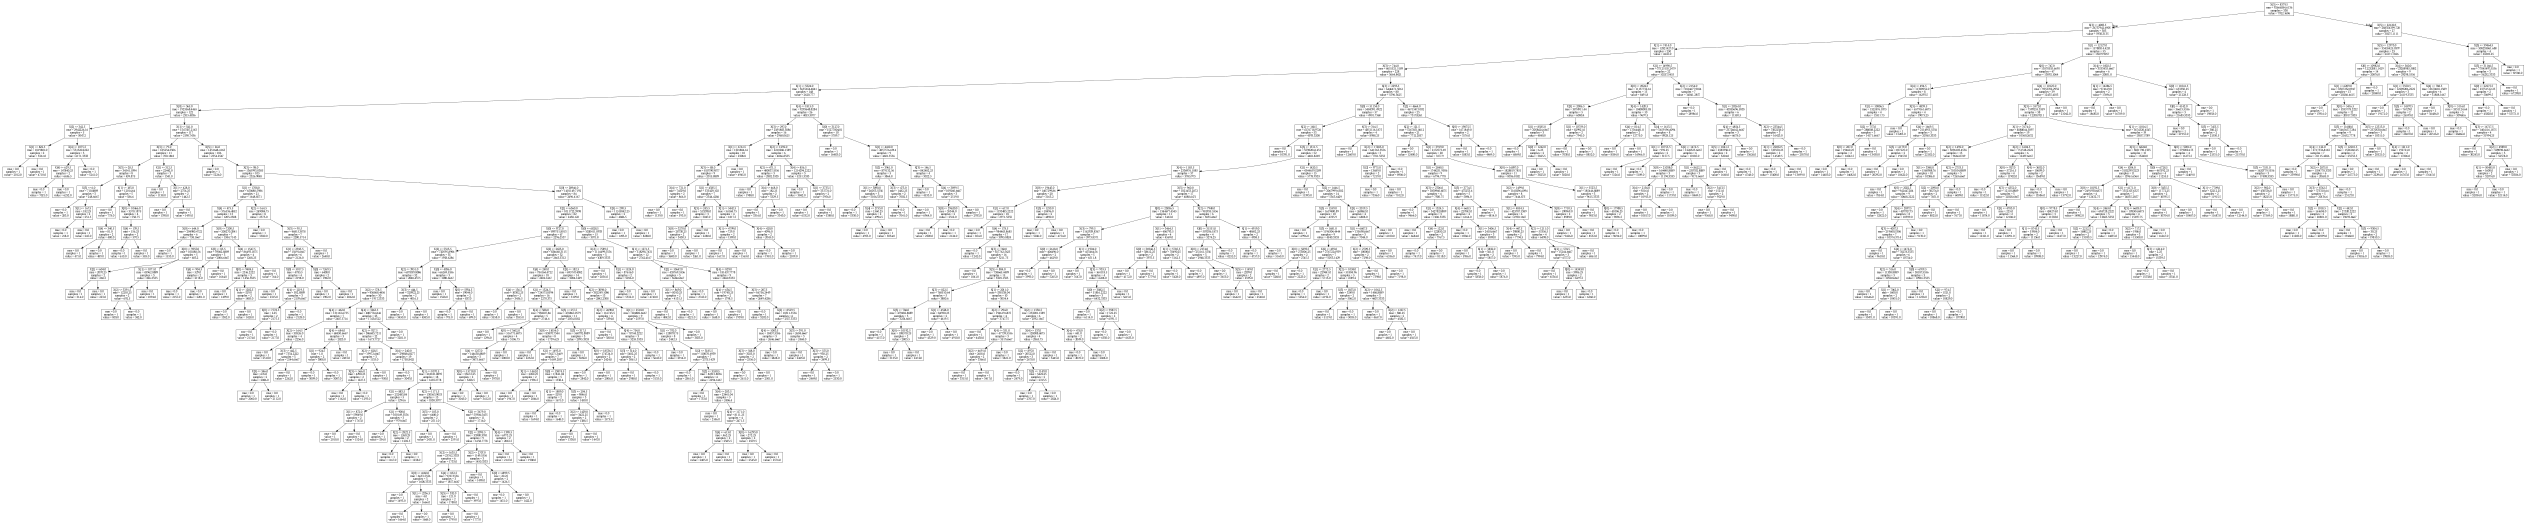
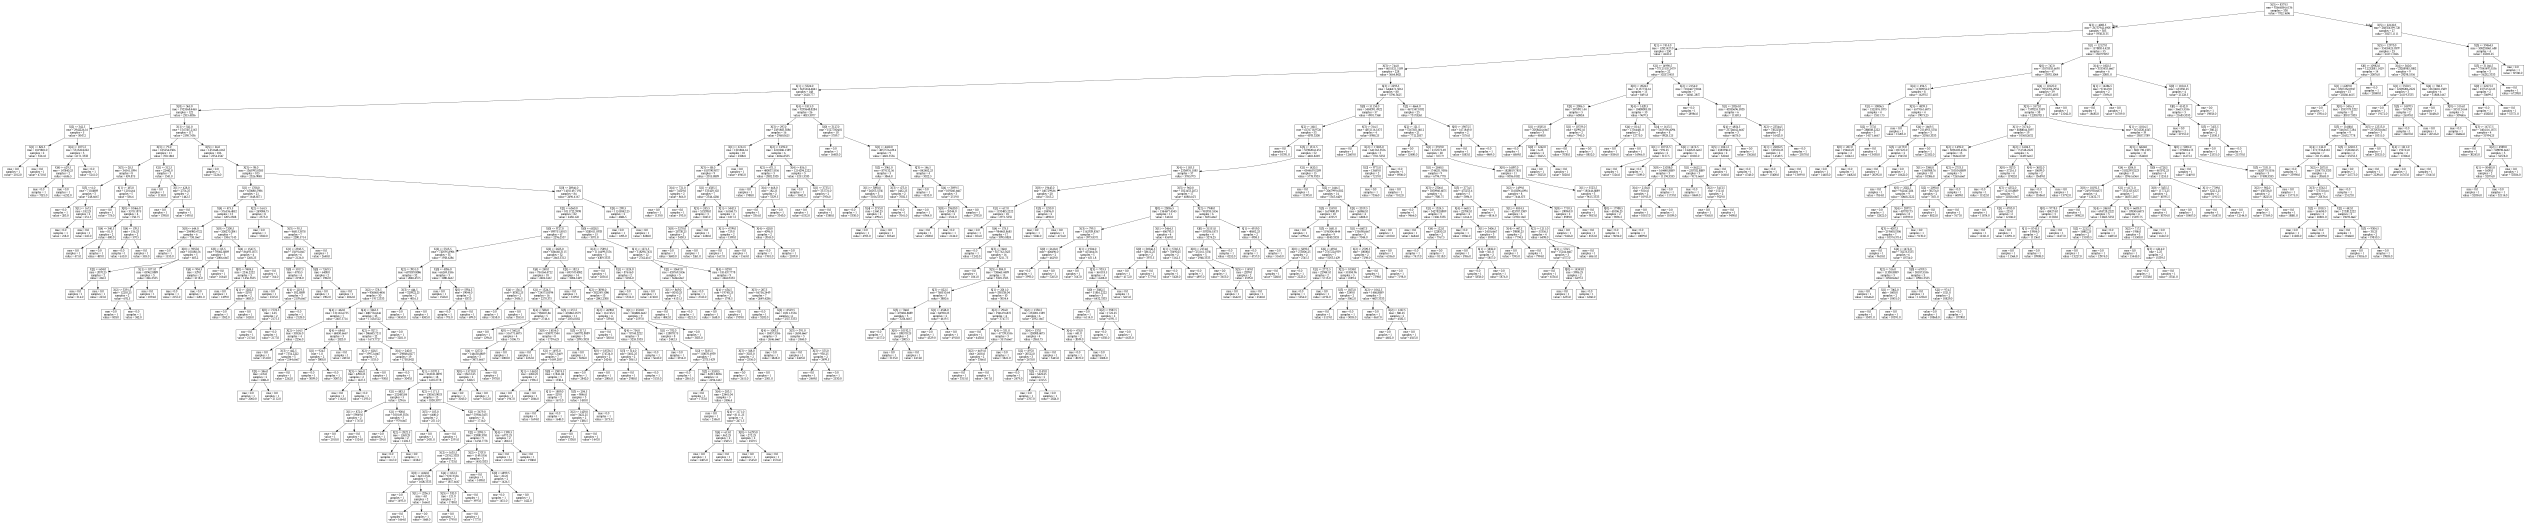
edge "mse = 0.0 samples = 1 value = 778.0" -> "X[4] <= 340.5 mse = 81.0 samples = 2 value = 480.0": now "X[0] <= 10466.0 mse = 3570.1875 samples = 4 value = 538.75" -> "X[4] <= 340.5 mse = 81.0 samples = 2 value = 480.0"
node "mse = 0.0 samples = 1 value = 10868.0": label "mse = 0.0 samples = 1 value = 10868.0" -> "value = 0.0 samples = 1 value = 10868.0"
